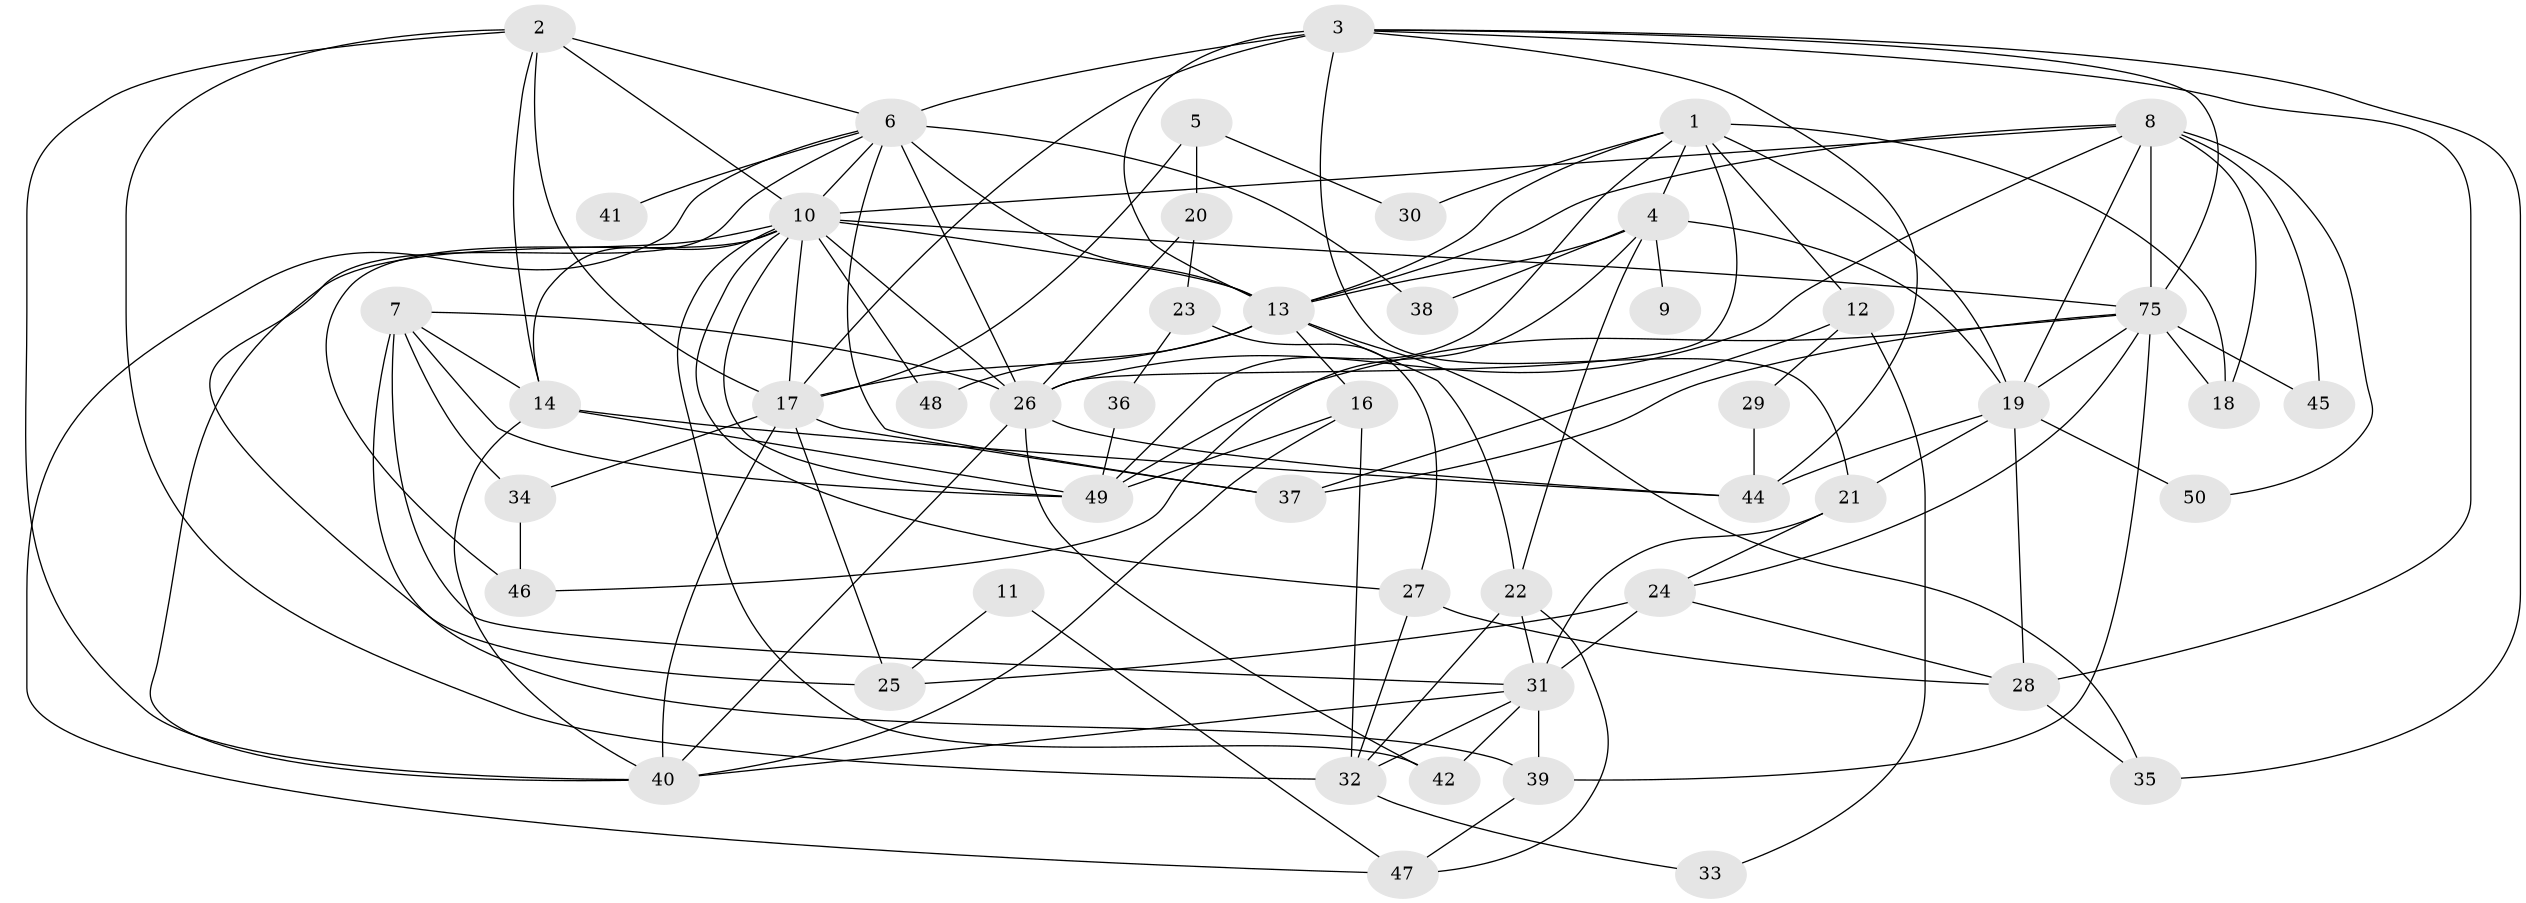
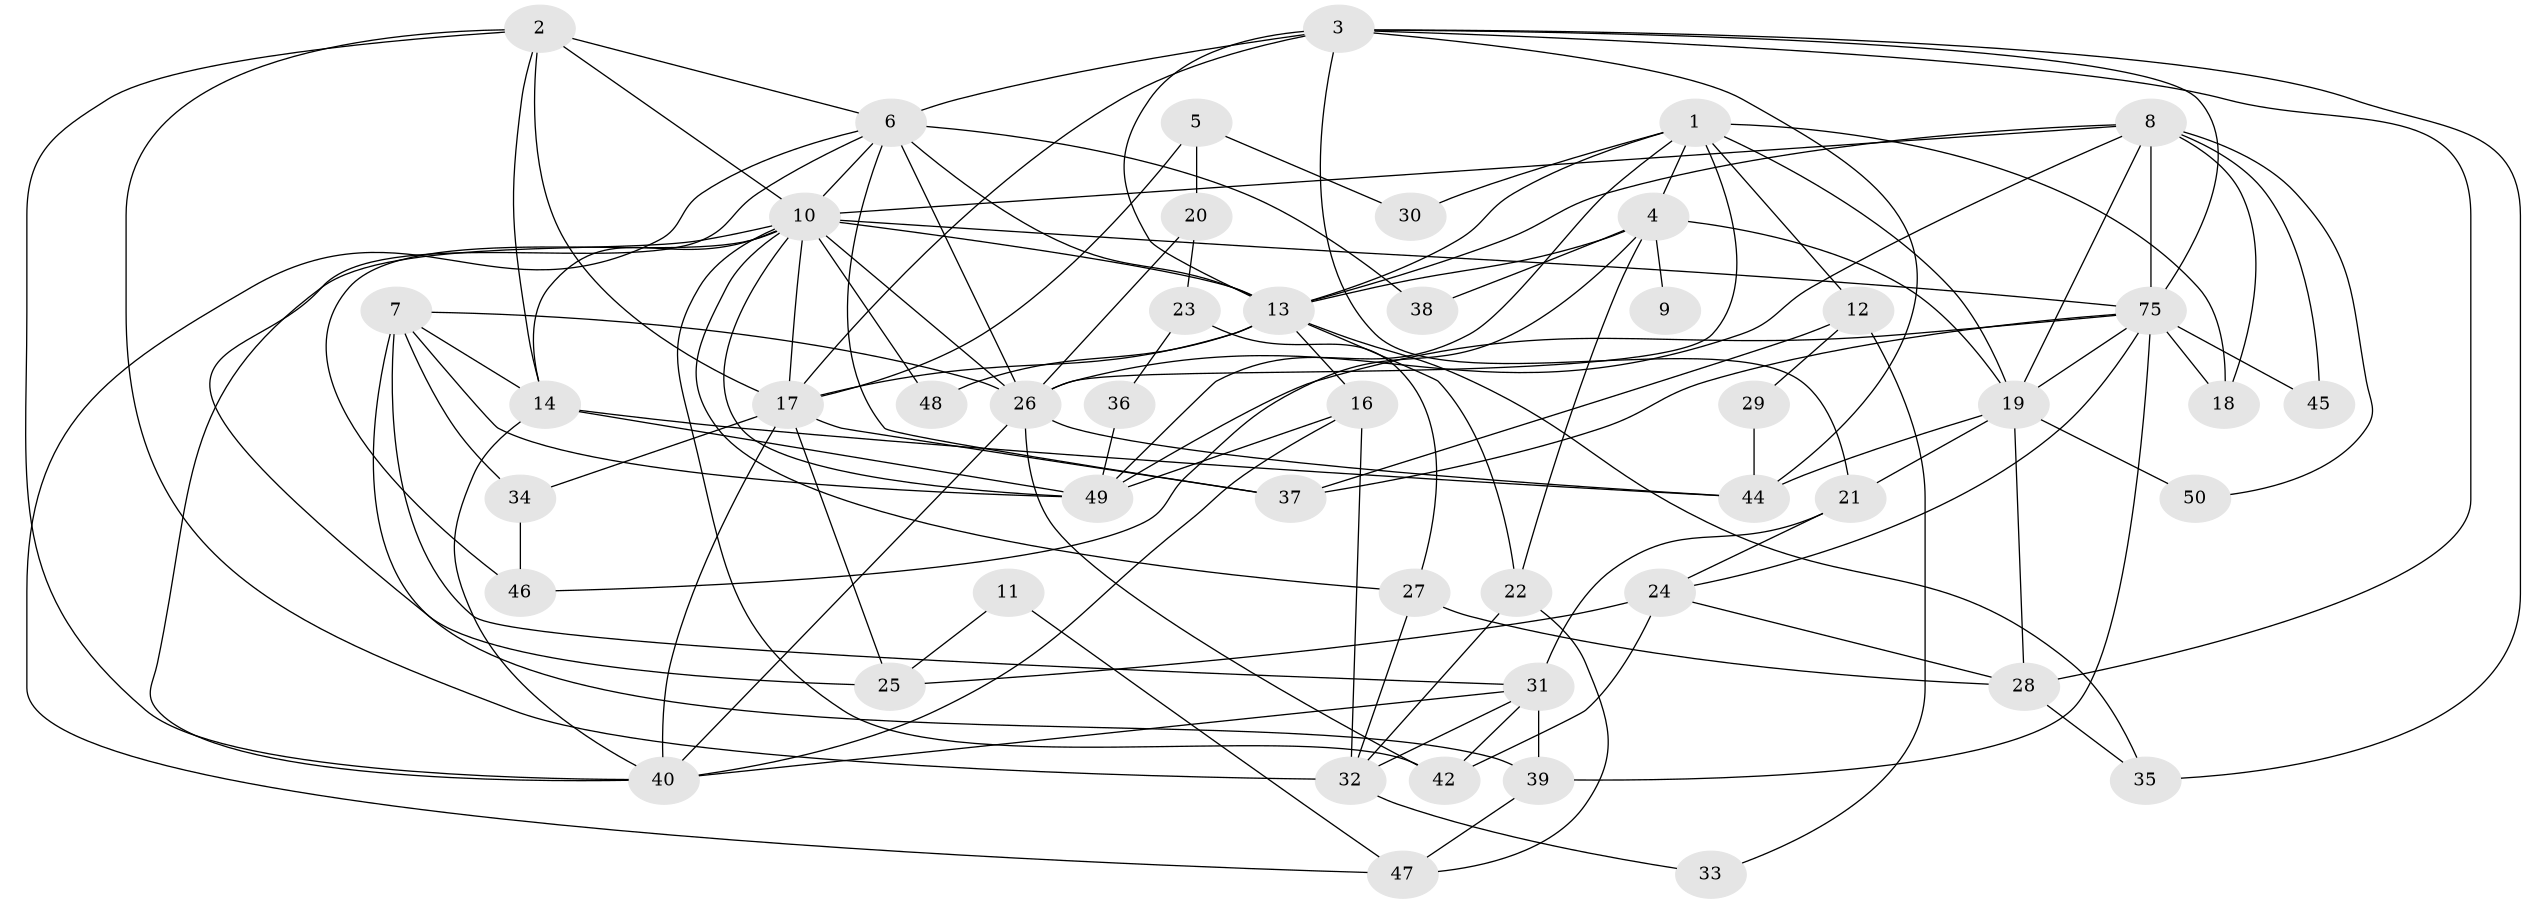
node "41": removed
edge "24" -- "31": now "24" -- "42"
edge "22" -- "31": removed
